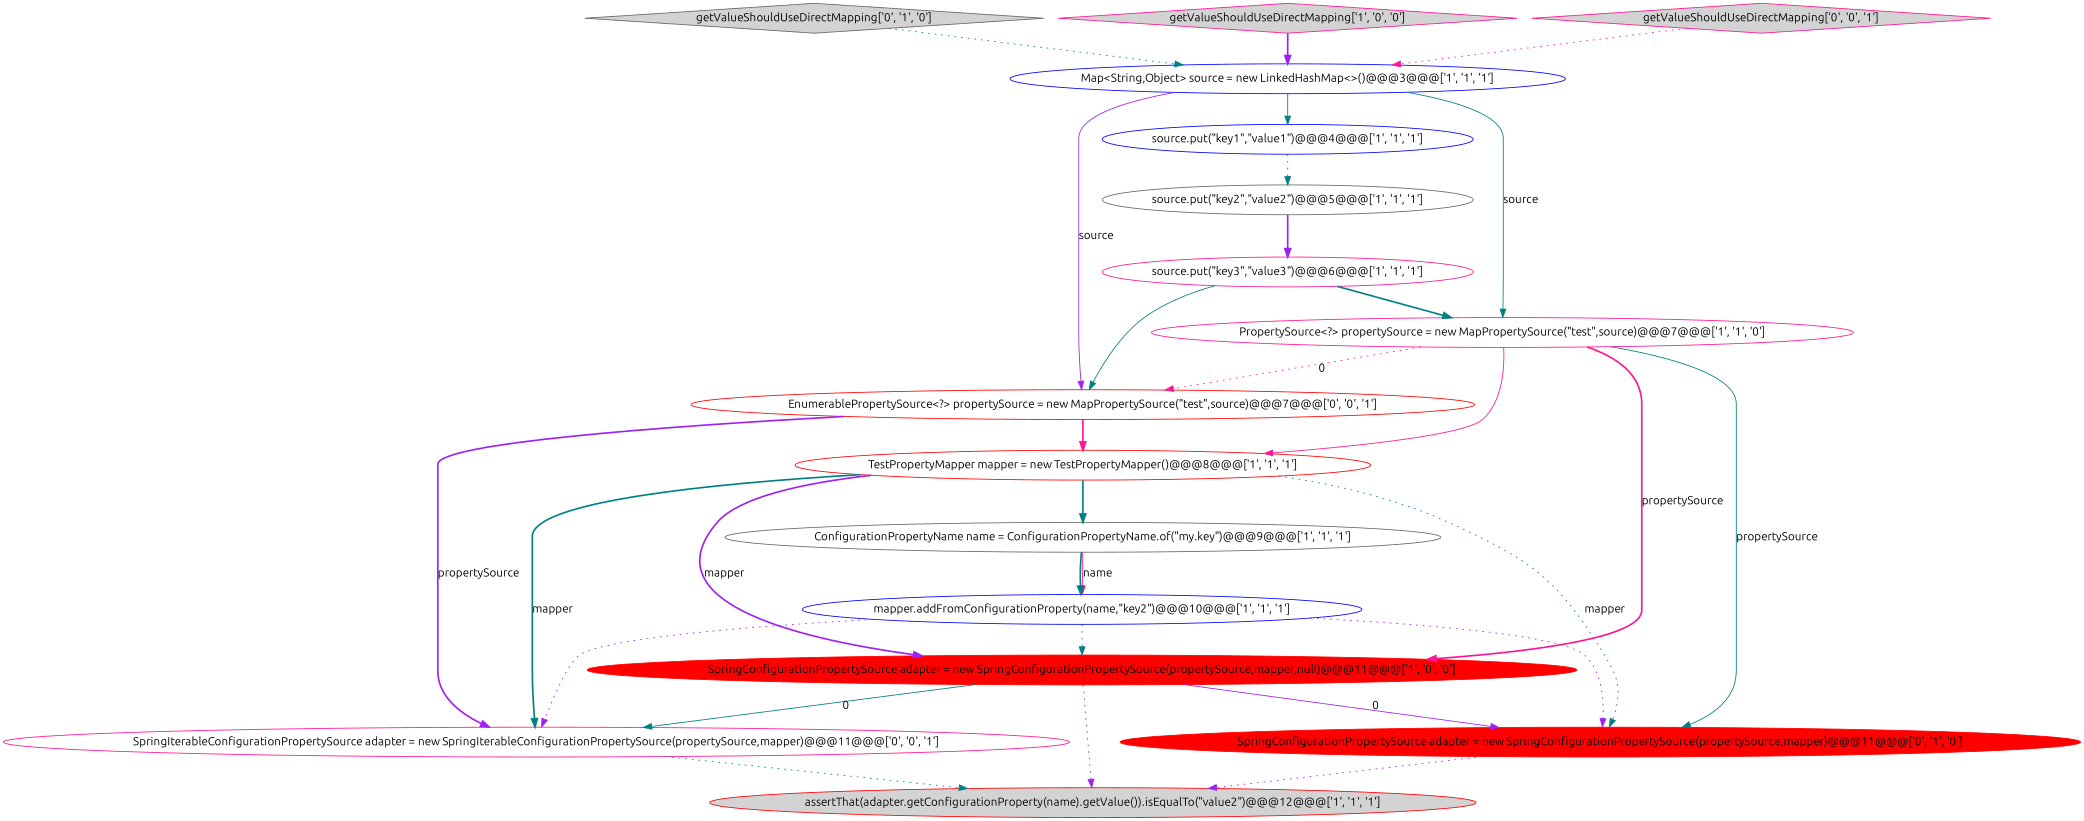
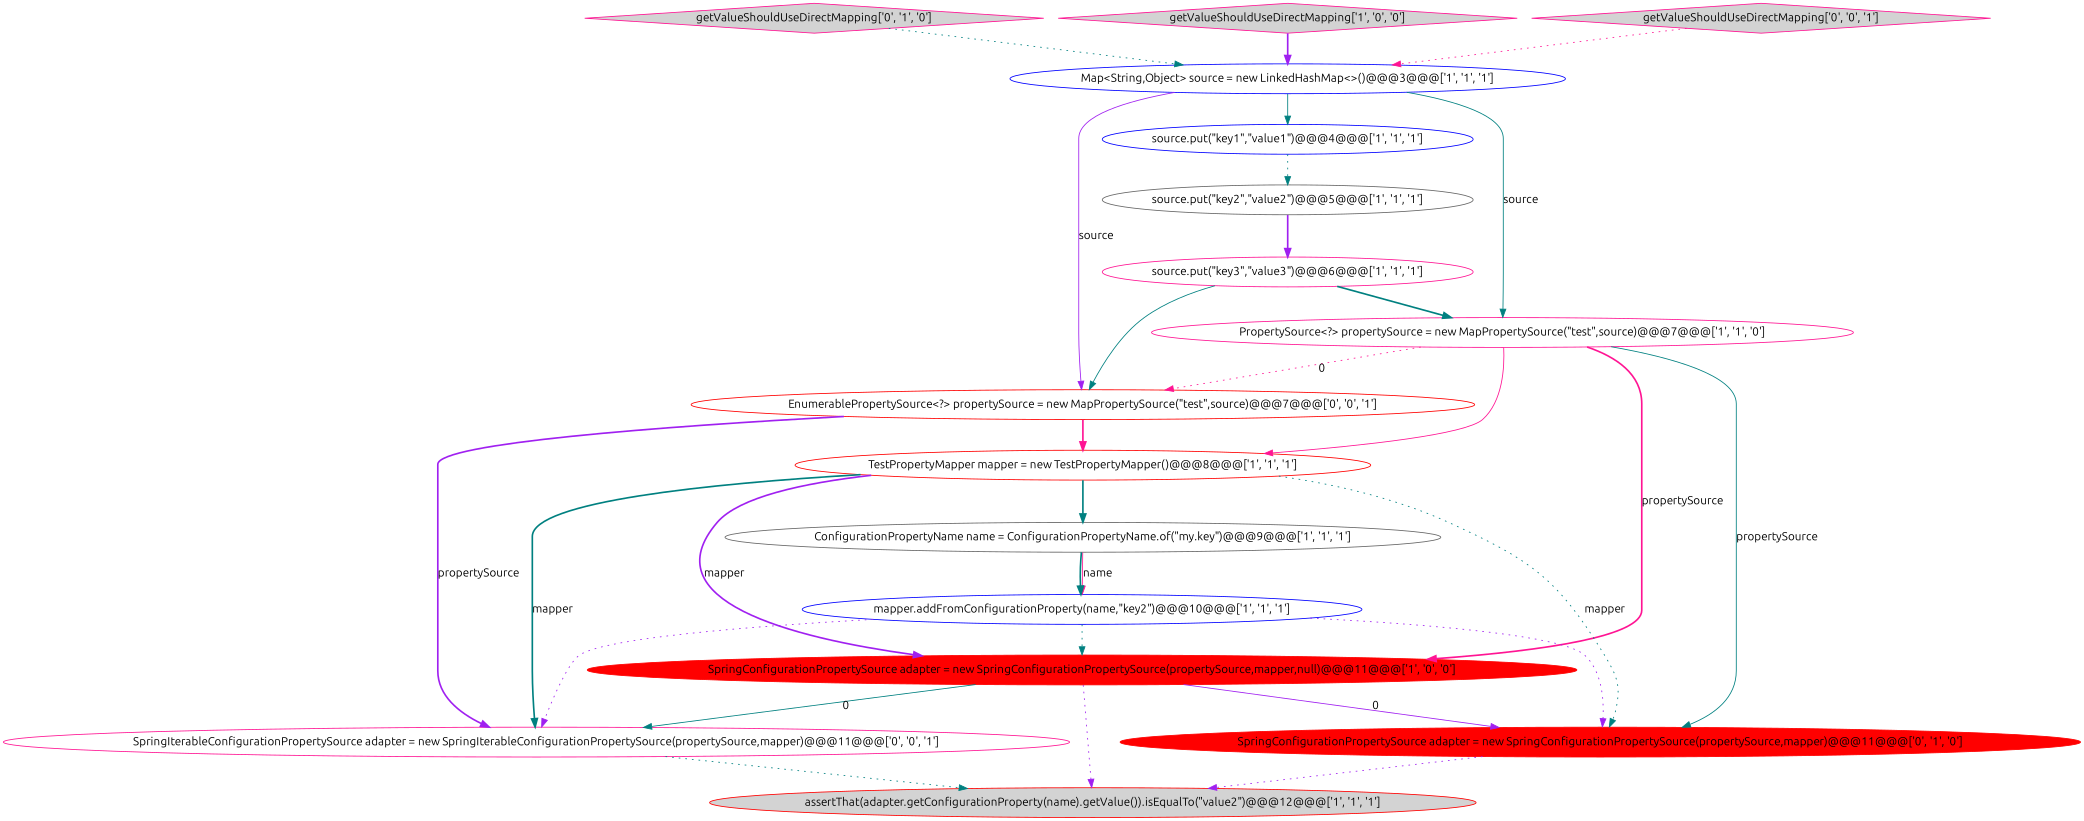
node "getValueShouldUseDirectMapping['0', '1', '0']": color gray40 -> deeppink
